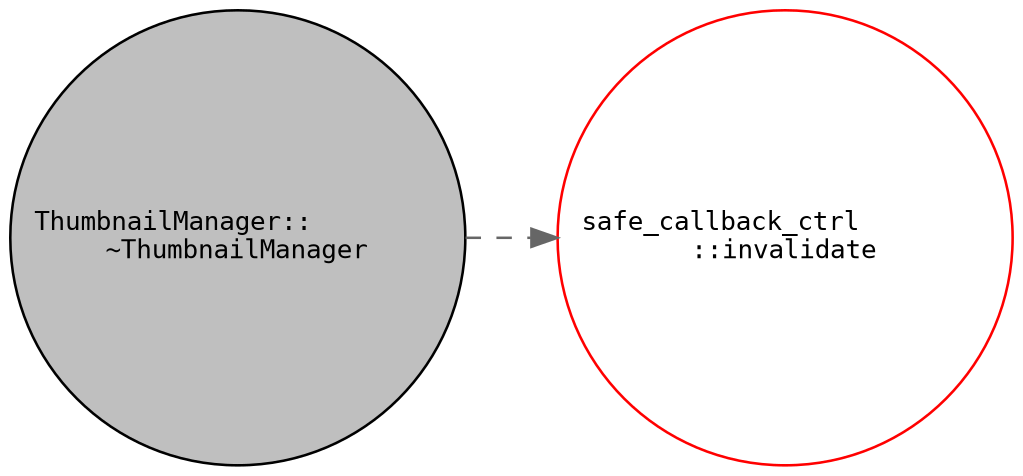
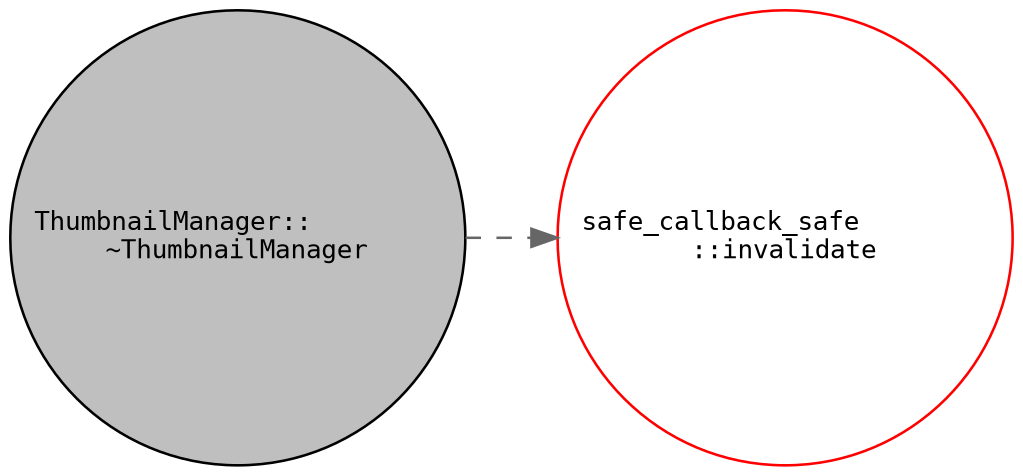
node "safe_callback_ctrl ::invalidate": label "safe_callback_ctrl ::invalidate" -> "safe_callback_safe ::invalidate"
